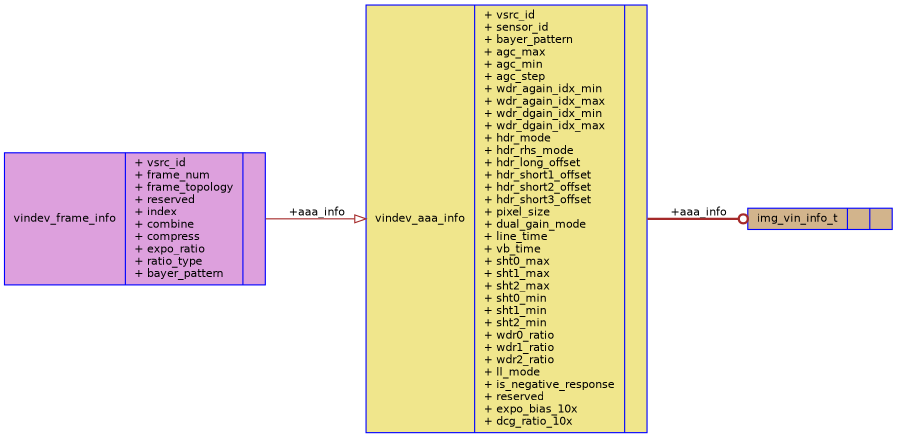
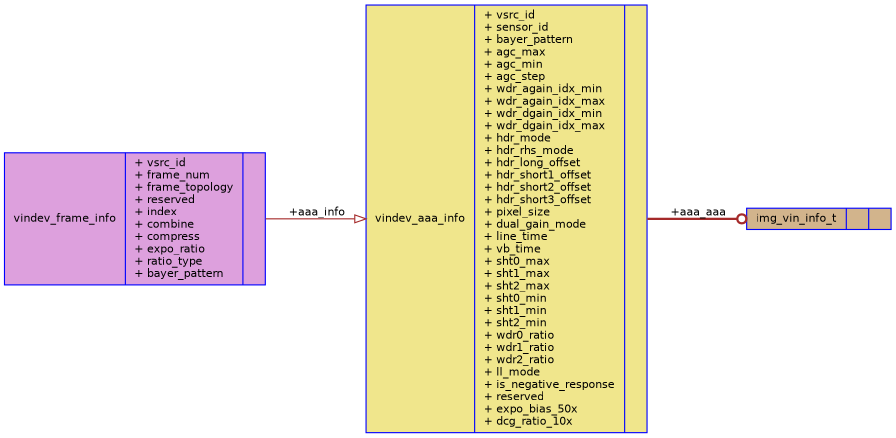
edge "vindev_aaa_info" -> "img_vin_info_t": label " +aaa_info" -> " +aaa_aaa"
node "vindev_aaa_info": text "+ expo_bias_10x" -> "+ expo_bias_50x"
